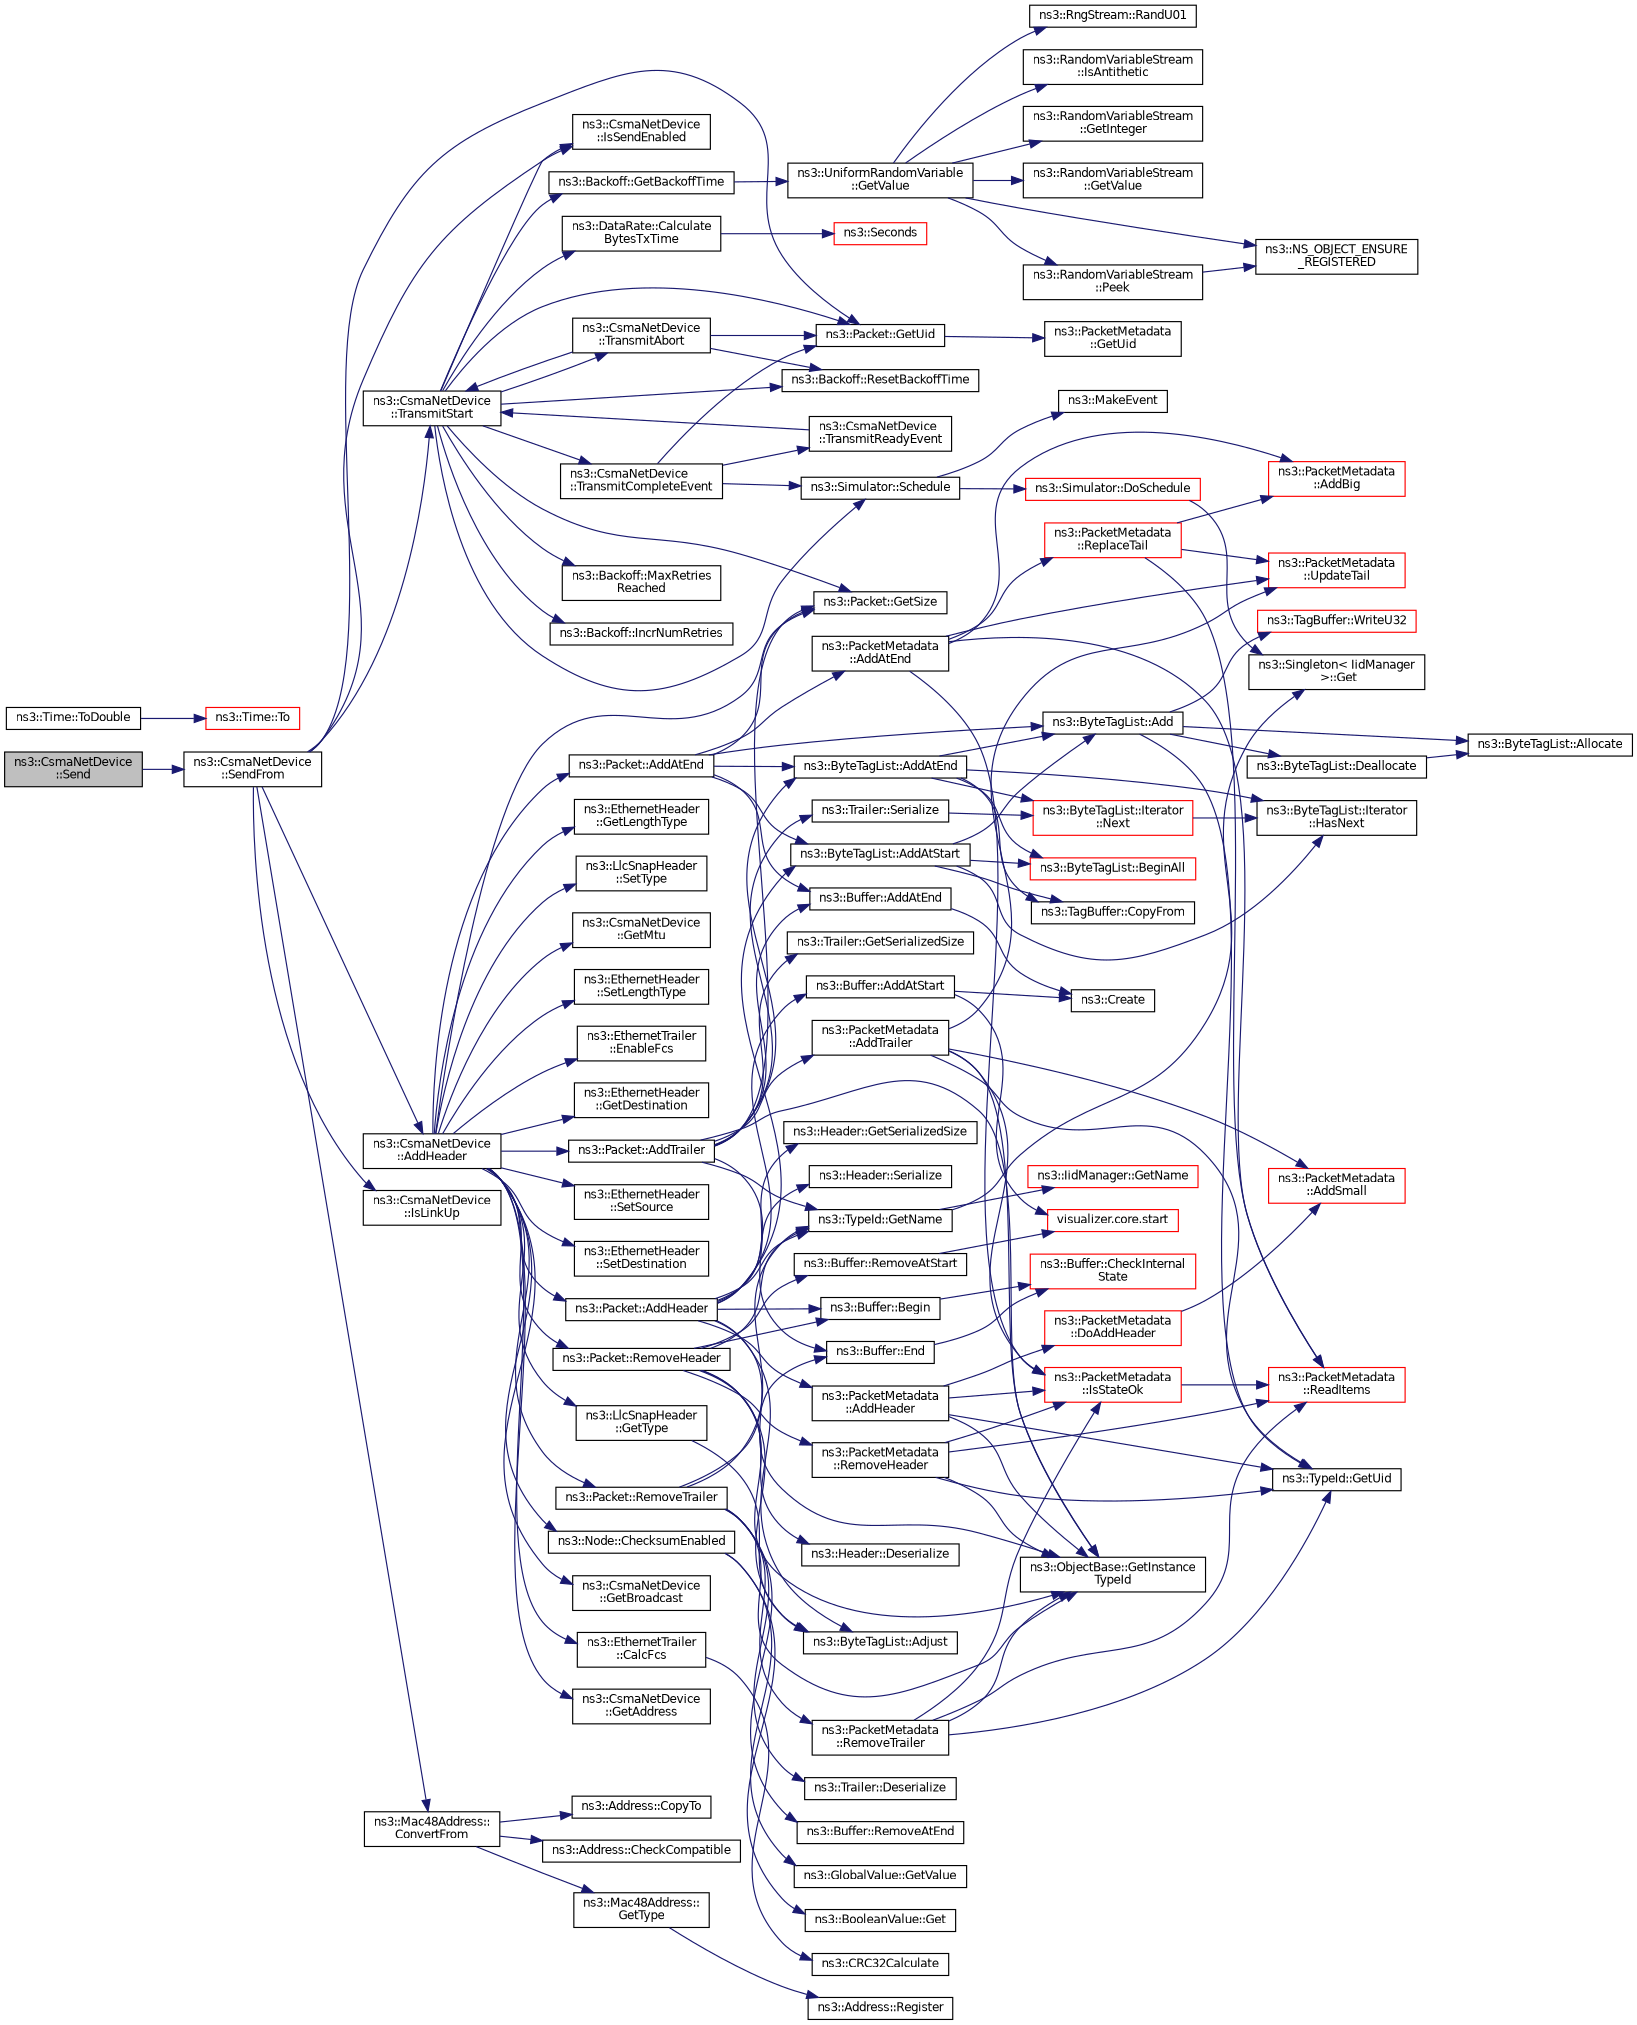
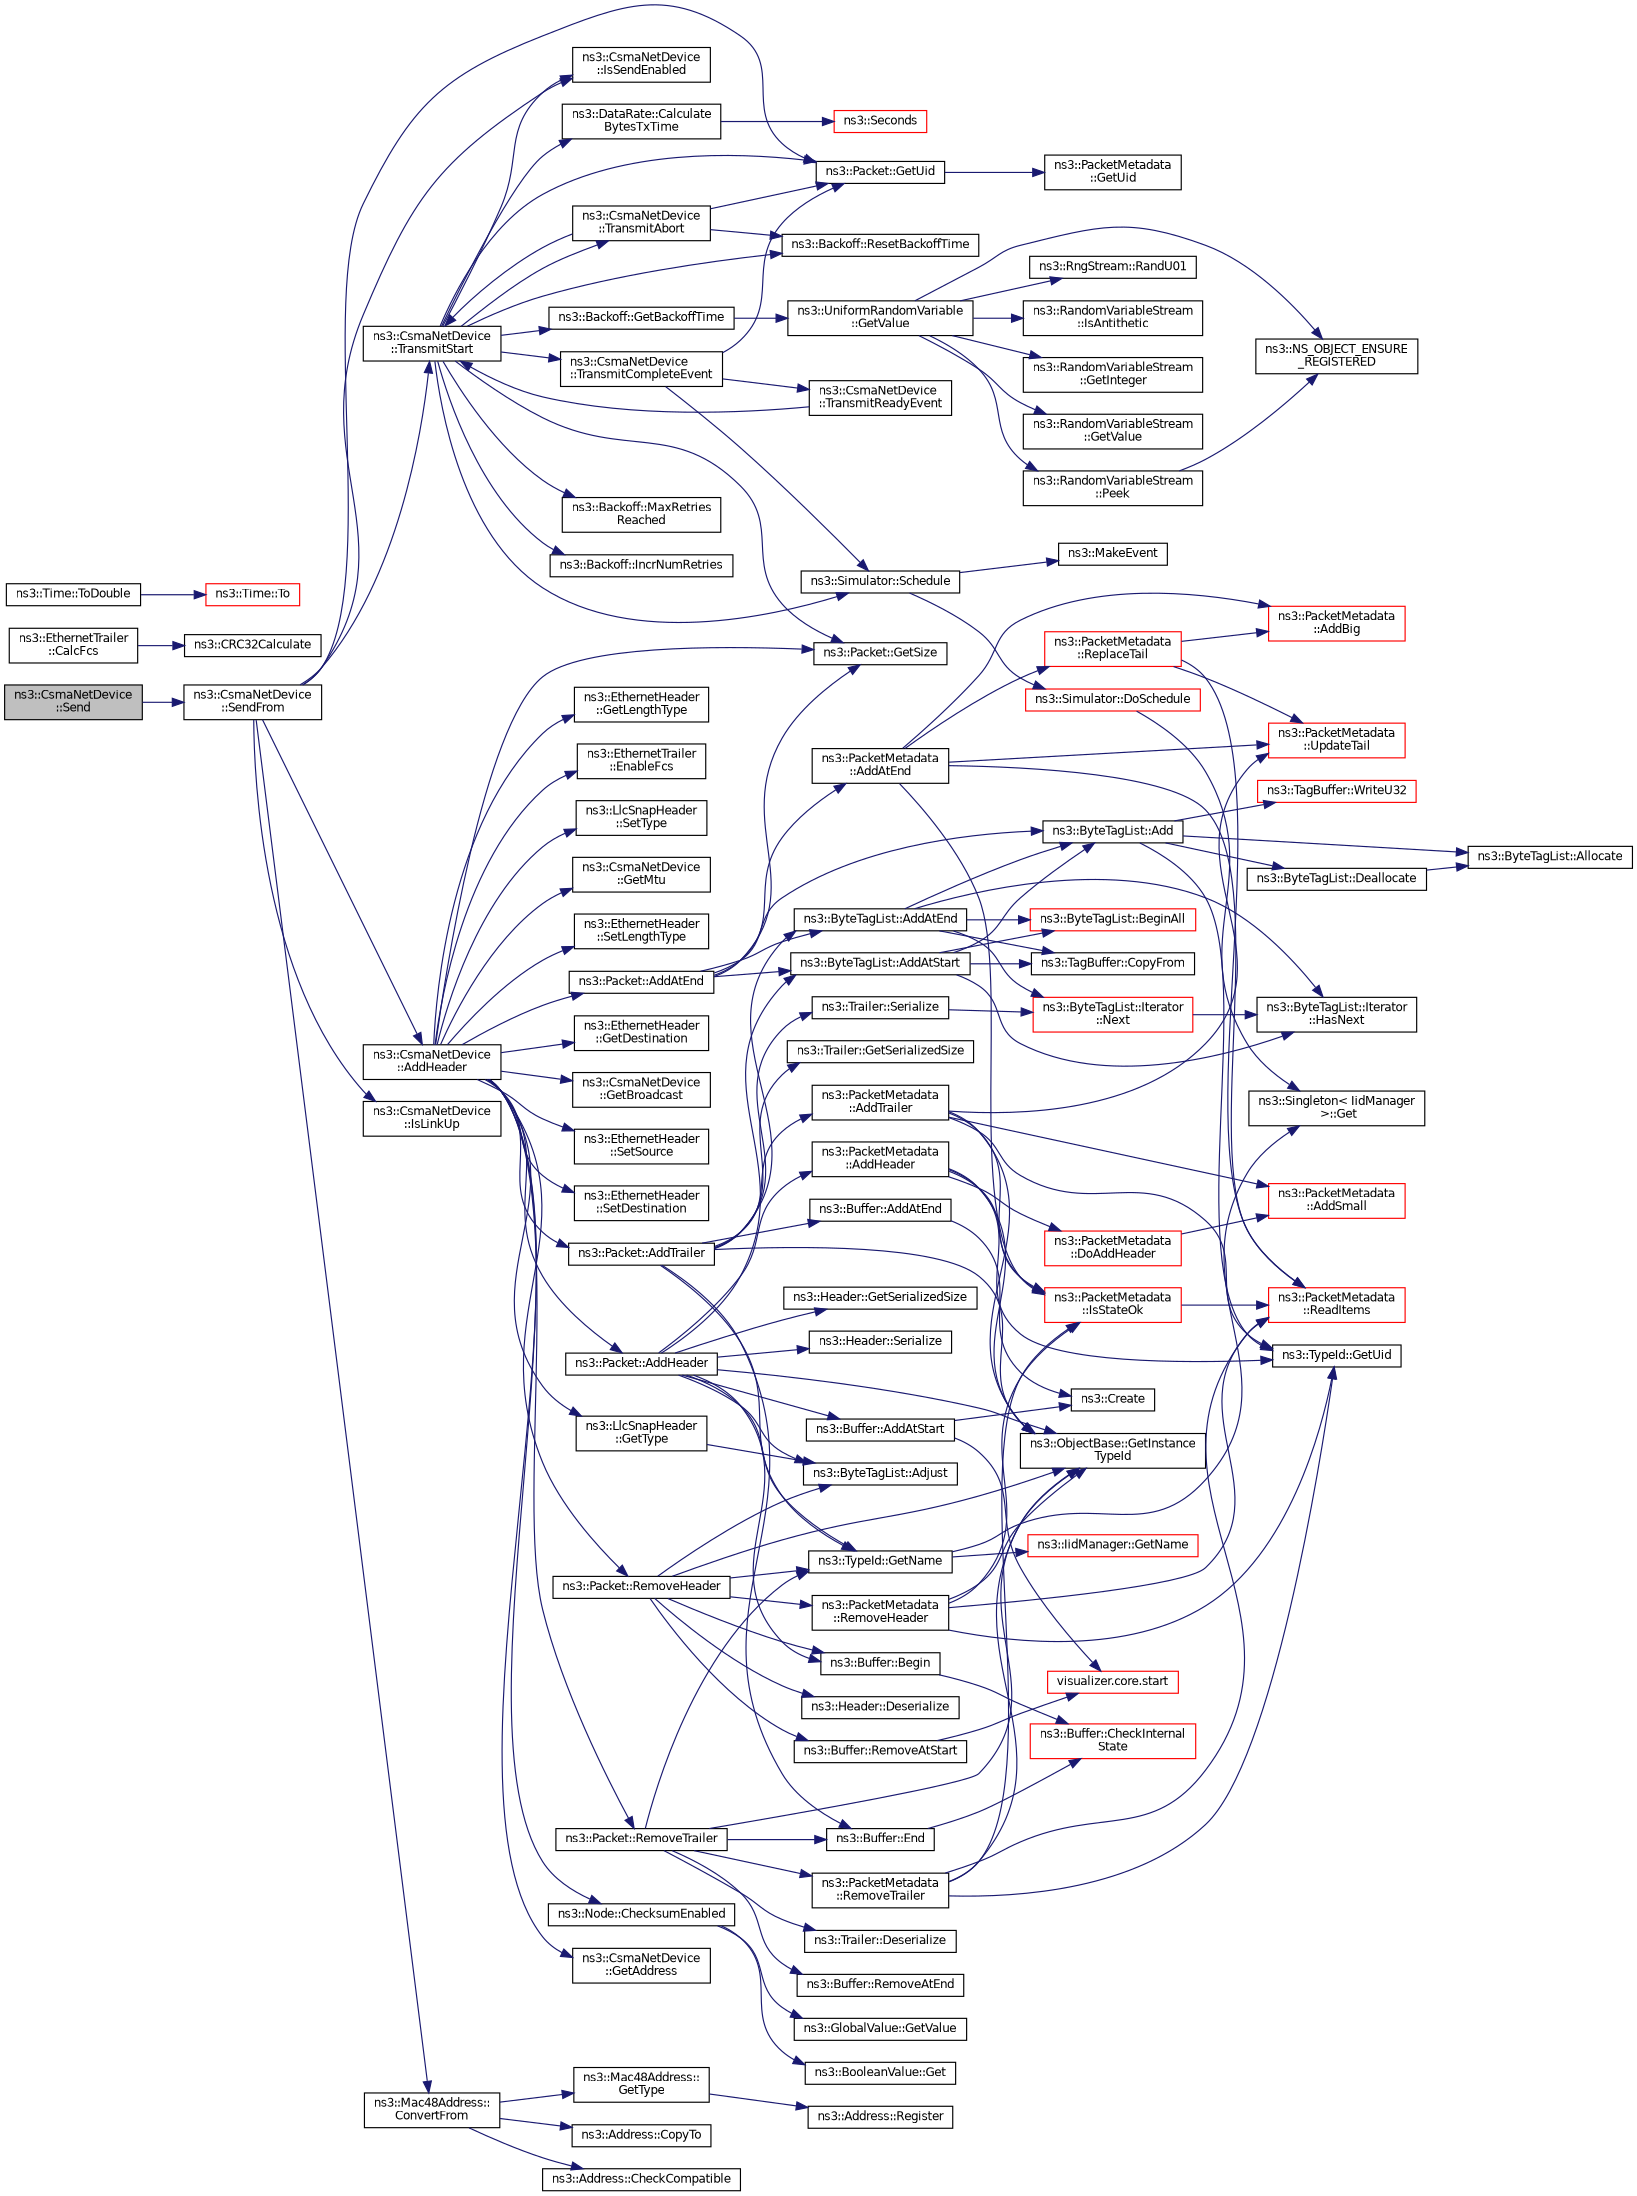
edge "ns3::Packet::AddAtEnd" -> "ns3::Buffer::AddAtEnd": removed
edge "ns3::Packet::AddTrailer" -> "ns3::Packet::GetSize": removed
edge "ns3::CsmaNetDevice ::AddHeader" -> "ns3::EthernetTrailer ::CalcFcs": removed
